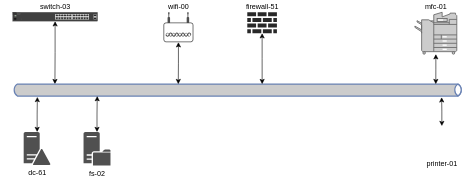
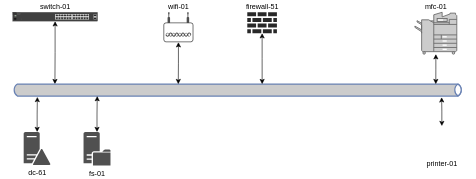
node "switch-03": label "switch-03" -> "switch-01"
node "wifi-00": label "wifi-00" -> "wifi-01"
node "fs-02": label "fs-02" -> "fs-01"
